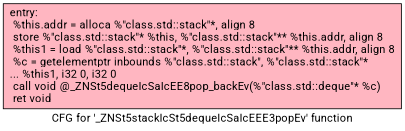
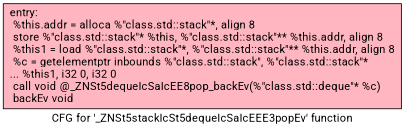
node "entry:": text "ret void" -> "backEv void"
